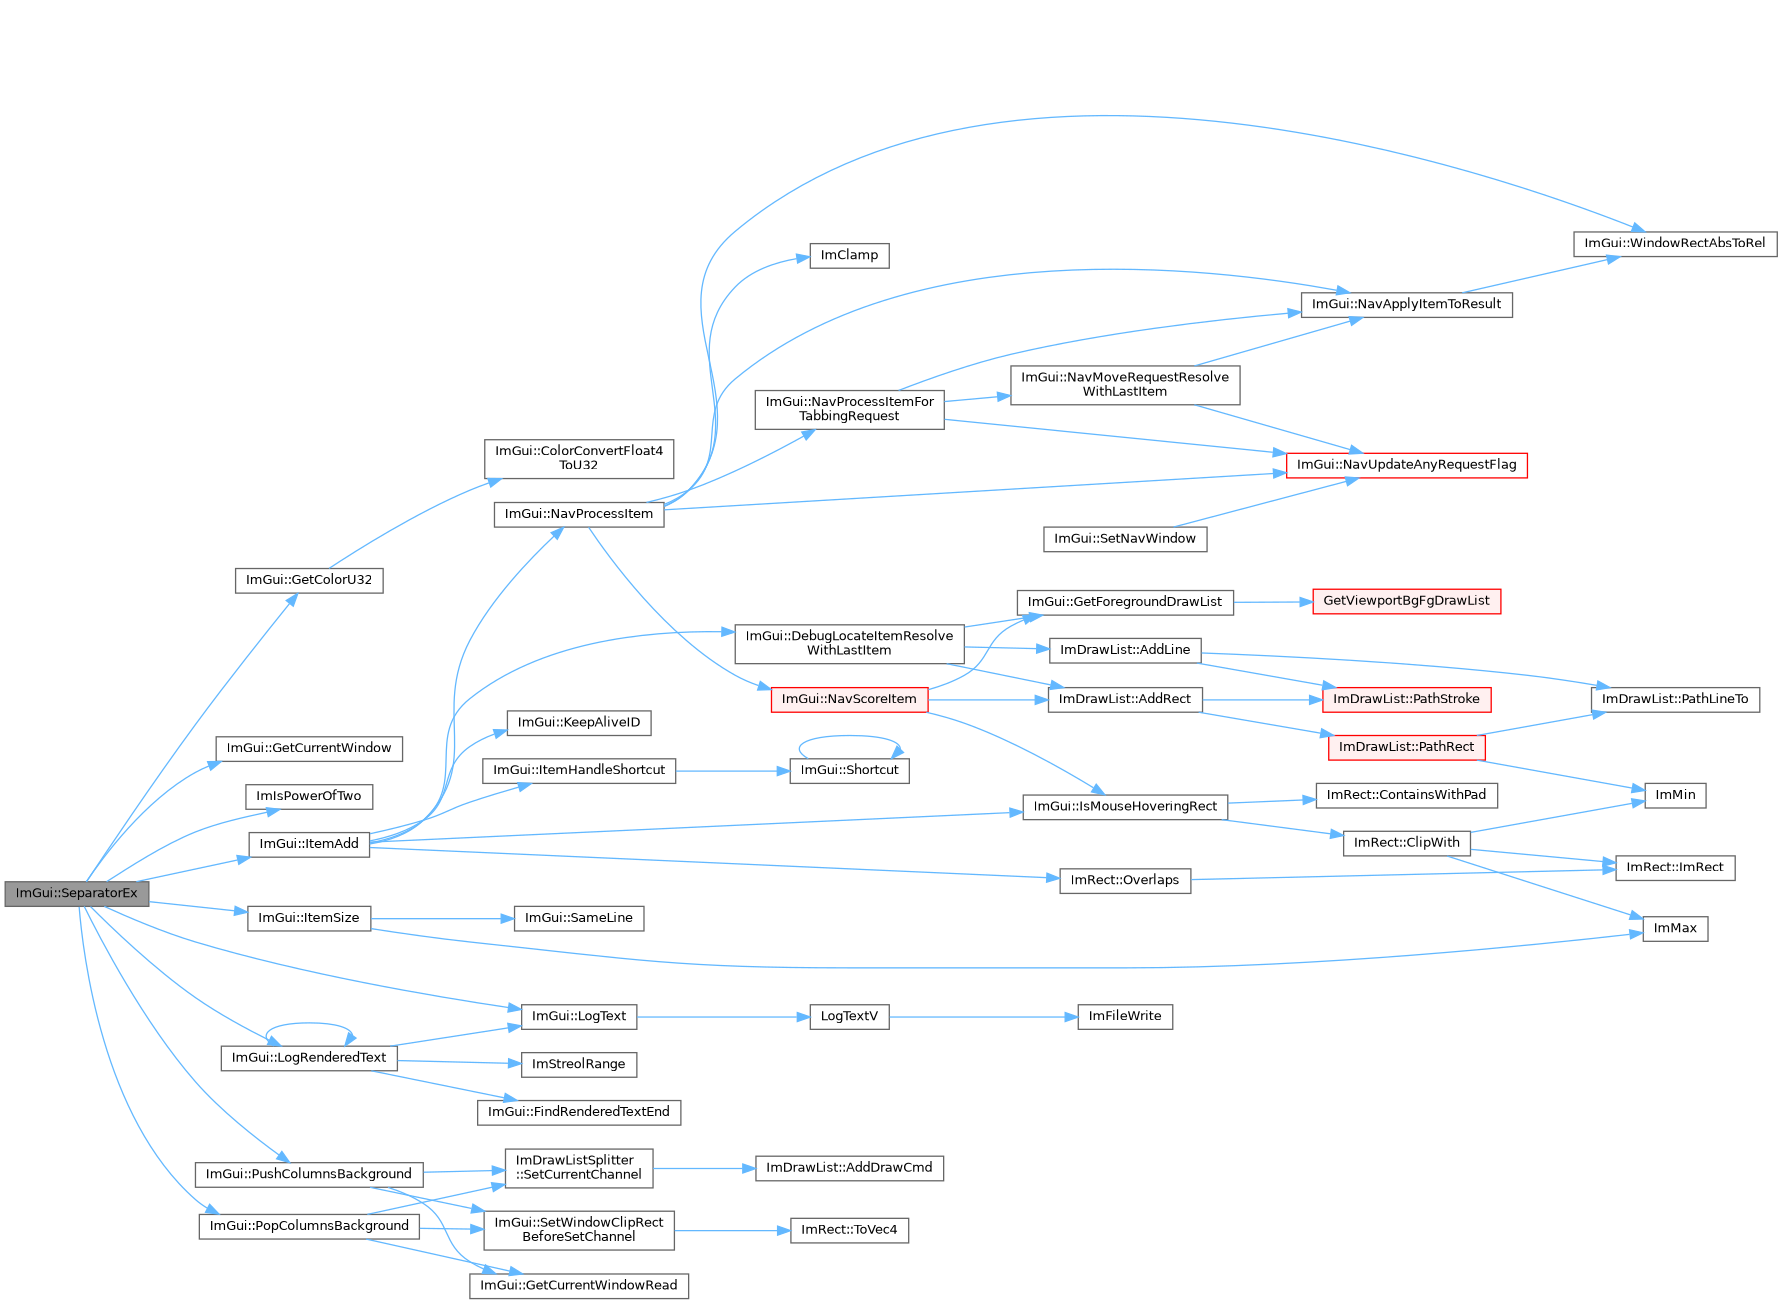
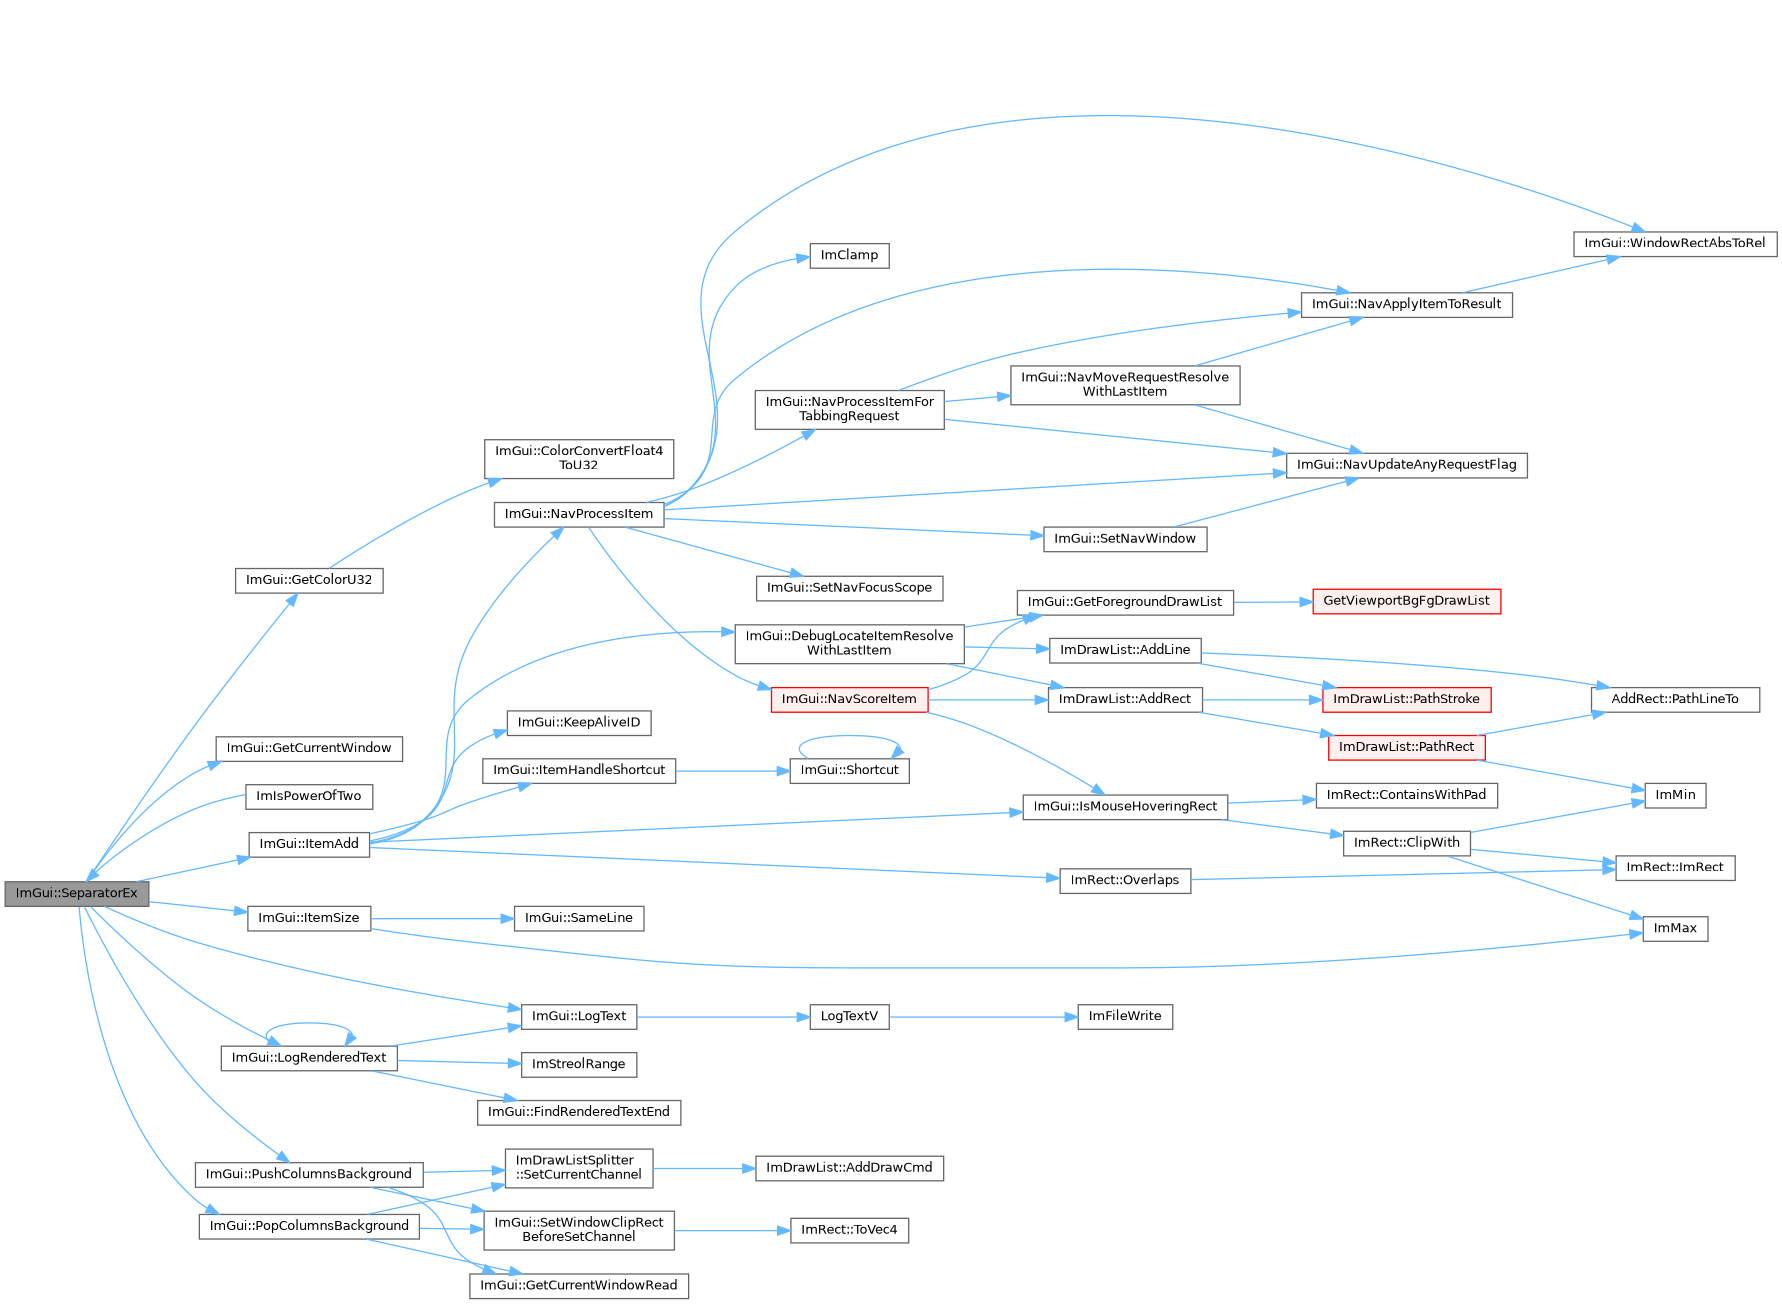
node "ImGui::NavUpdateAnyRequestFlag": color red -> grey40
edge "ImGui::NavProcessItem" -> "ImGui::SetNavWindow": added
node "ImGui::SetNavFocusScope": added
node "ImDrawList::PathLineTo": label "ImDrawList::PathLineTo" -> "AddRect::PathLineTo"
edge "ImGui::SeparatorEx" -> "ImIsPowerOfTwo": reversed
